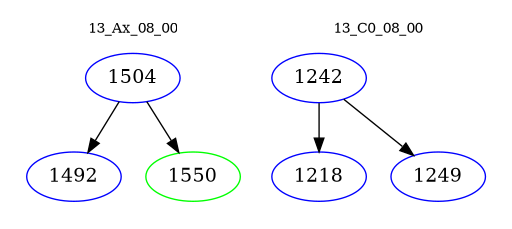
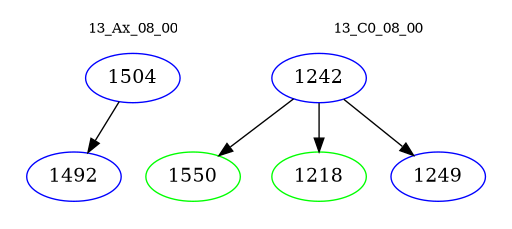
edge "1504" -> "1550": now "1242" -> "1550"
node "1218": color blue -> green
